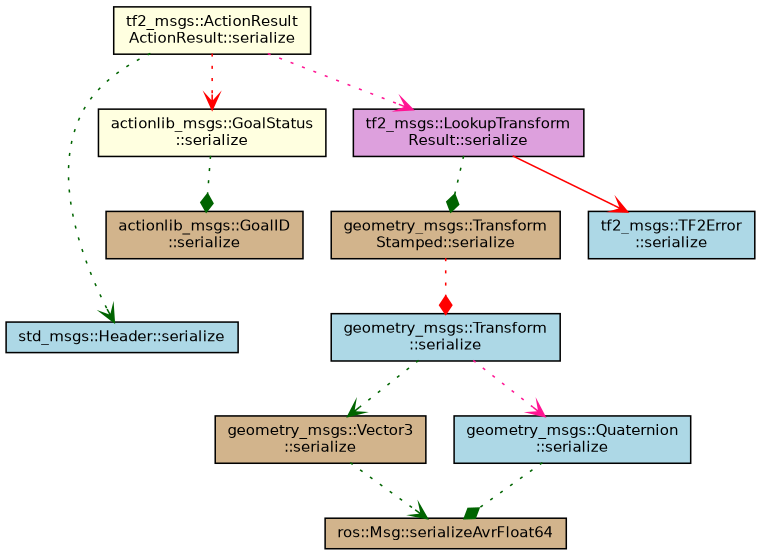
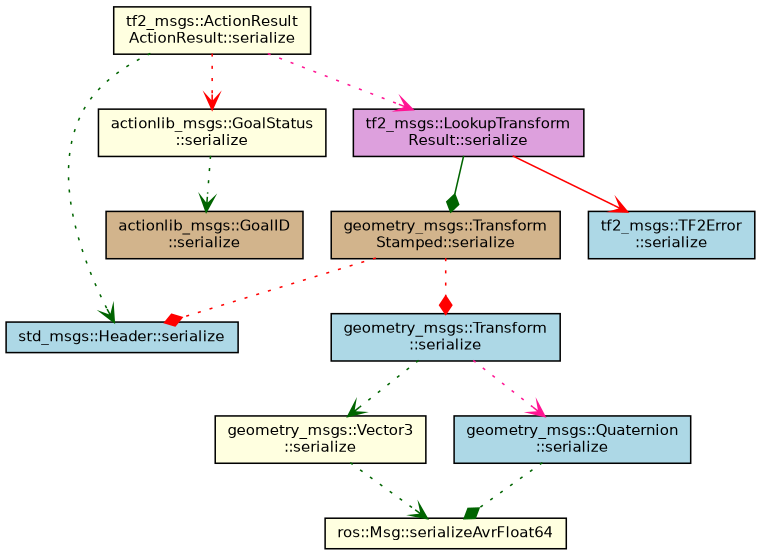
edge "actionlib_msgs::GoalStatus ::serialize" -> "actionlib_msgs::GoalID ::serialize": arrowhead diamond -> vee
edge "tf2_msgs::LookupTransform Result::serialize" -> "geometry_msgs::Transform Stamped::serialize": style dotted -> solid
edge "geometry_msgs::Transform Stamped::serialize" -> "std_msgs::Header::serialize": added
node "geometry_msgs::Vector3 ::serialize": fillcolor tan -> lightyellow
node "ros::Msg::serializeAvrFloat64": fillcolor tan -> lightyellow
